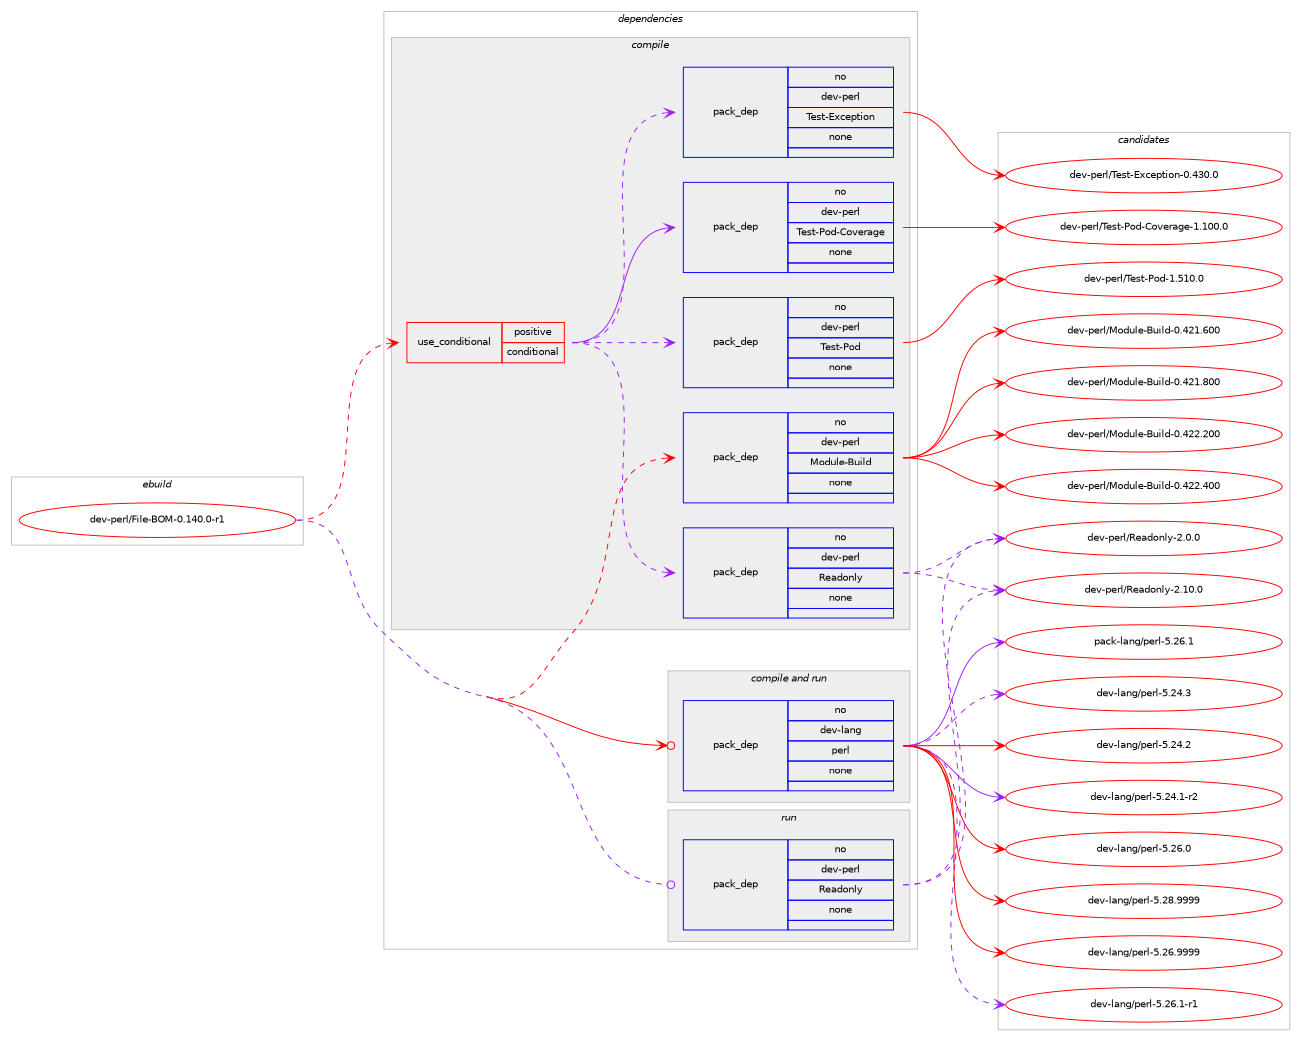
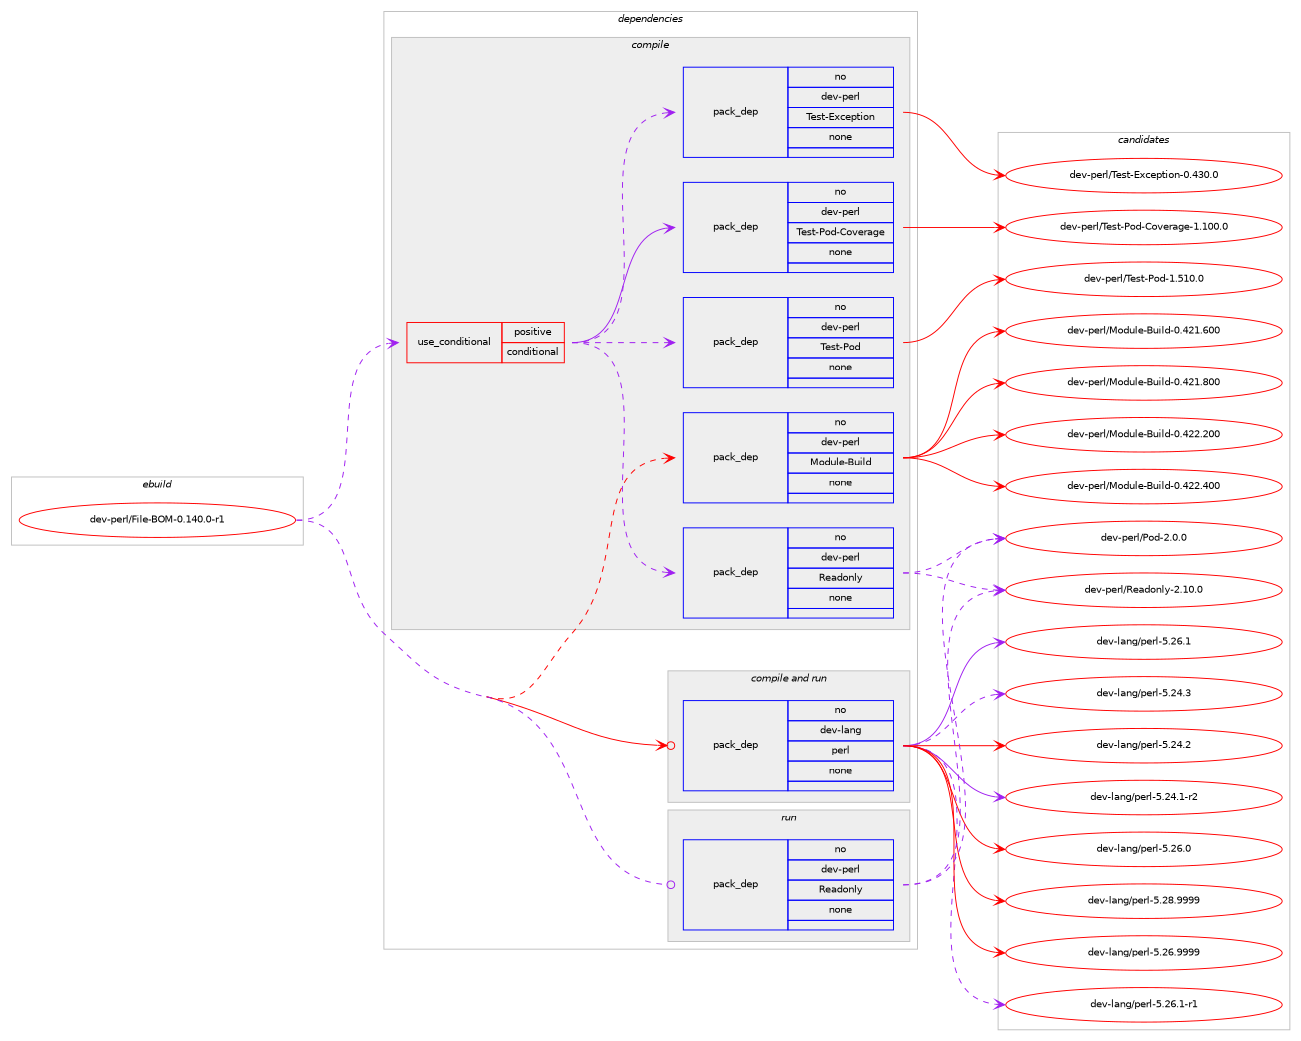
edge "dev-perl/File-BOM-0.140.0-r1" -> "use_conditional": color red -> purple
node "dev-perl/Readonly-2.0.0": label "dev-perl/Readonly-2.0.0" -> "dev-perl/Pod-2.0.0"
node "pack-lang/perl-5.26.1": label "pack-lang/perl-5.26.1" -> "dev-lang/perl-5.26.1"
